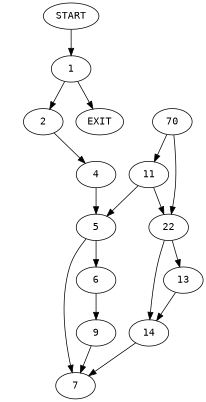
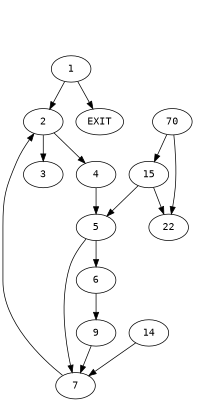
node "START": removed
node "3": added
node "11": label "11" -> "15"
edge "7" -> "2": added
edge "22" -> "14": removed
node "13": removed
